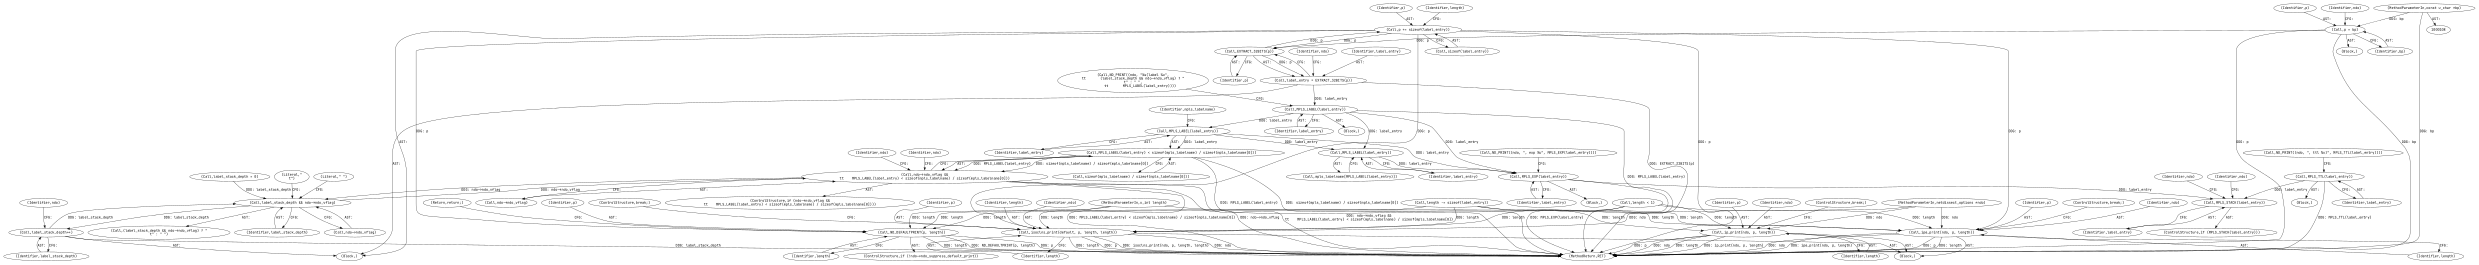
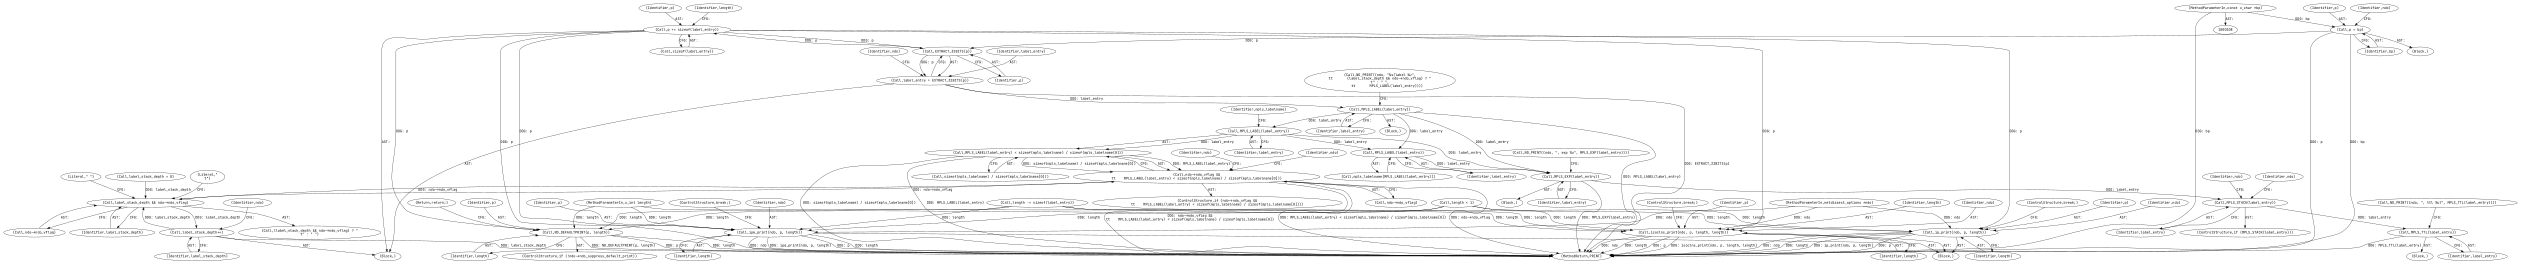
edge "(Call,p += sizeof(label_entry))" -> "(Call,ip_print(ndo, p, length))": added, label "DDG: p"
edge "(Call,MPLS_TTL(label_entry))" -> "(Call,MPLS_STACK(label_entry))": reversed
node "(Call,isoclns_print(default, p, length, length))": label "(Call,isoclns_print(default, p, length, length))" -> "(Call,isoclns_print(ndo, p, length, length))"
node "(MethodReturn,RET)": label "(MethodReturn,RET)" -> "(MethodReturn,PRINT)"
